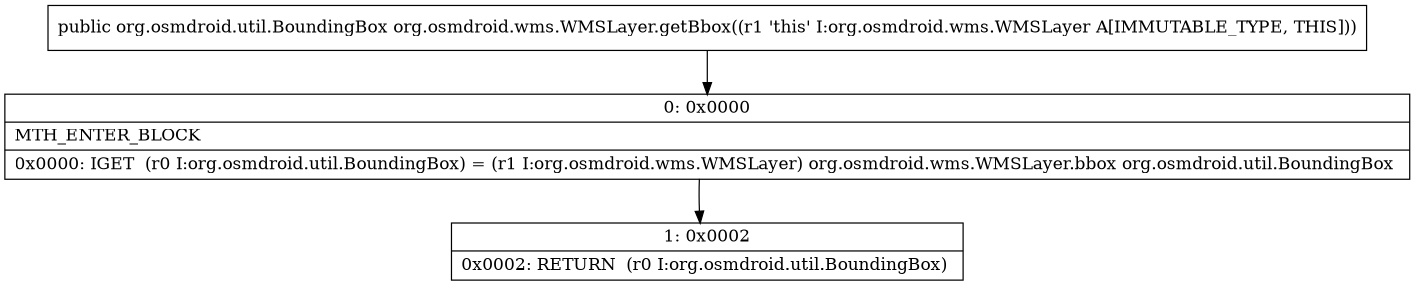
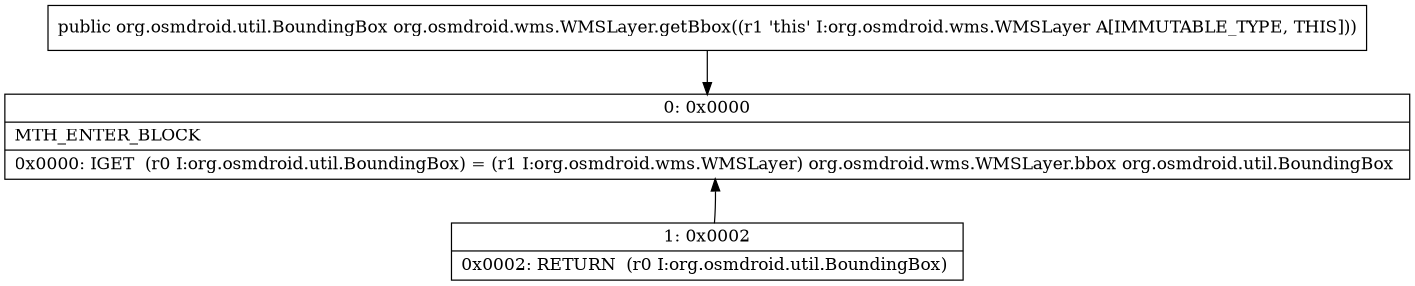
edge "0: 0x0000" -> "1: 0x0002": reversed
